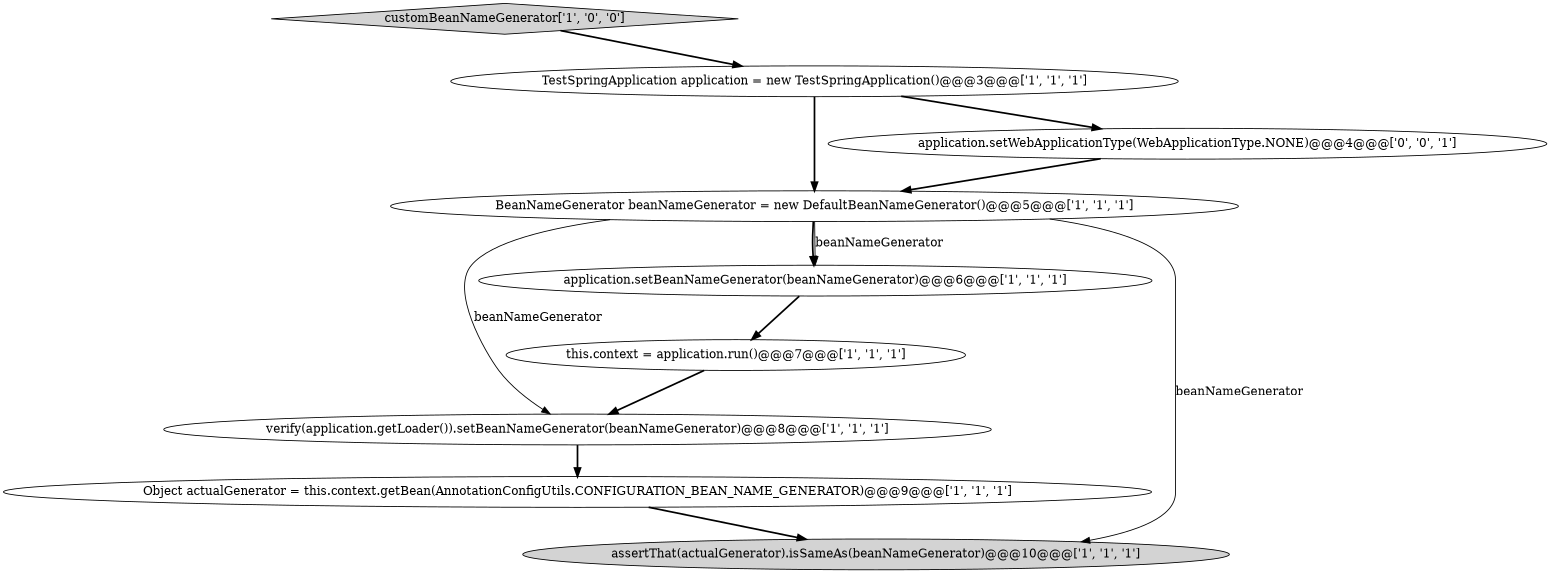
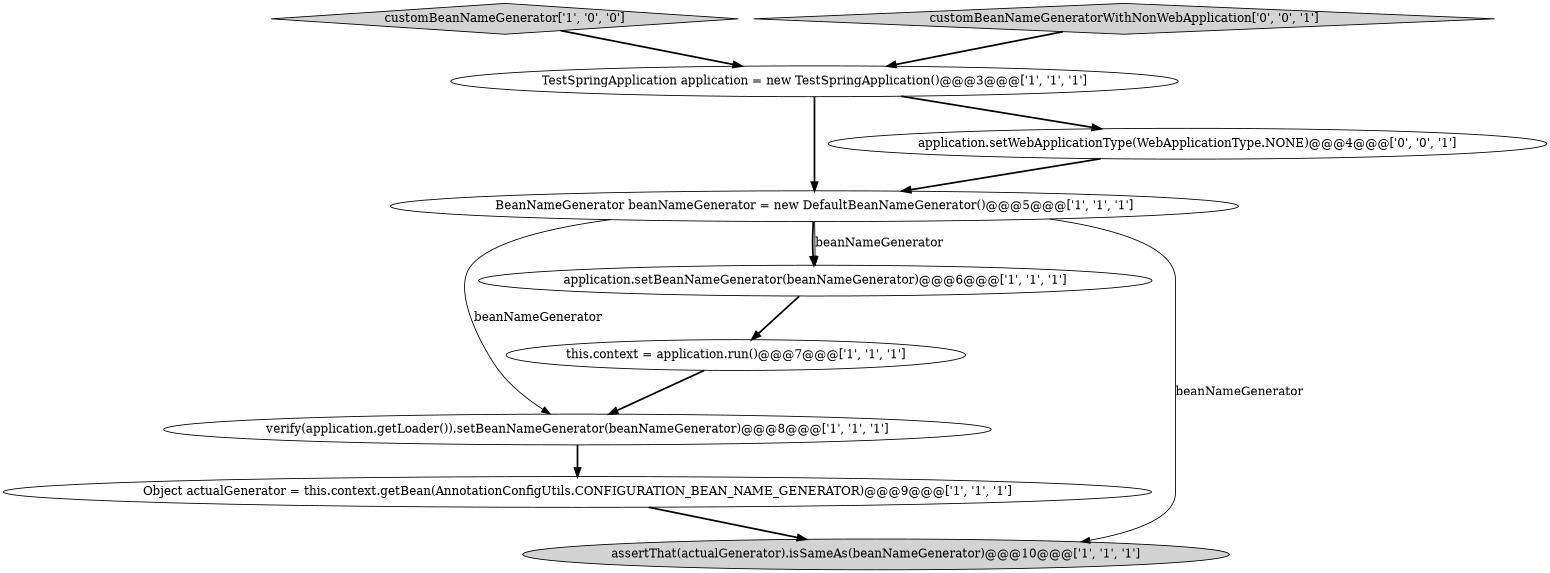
node "customBeanNameGeneratorWithNonWebApplication['0', '0', '1']": added
